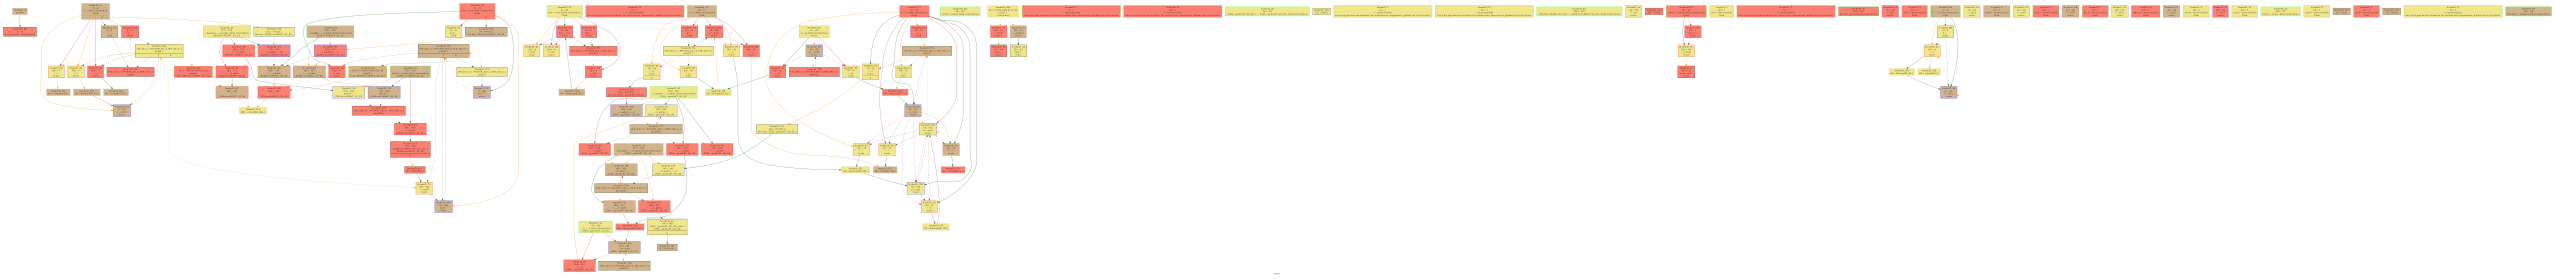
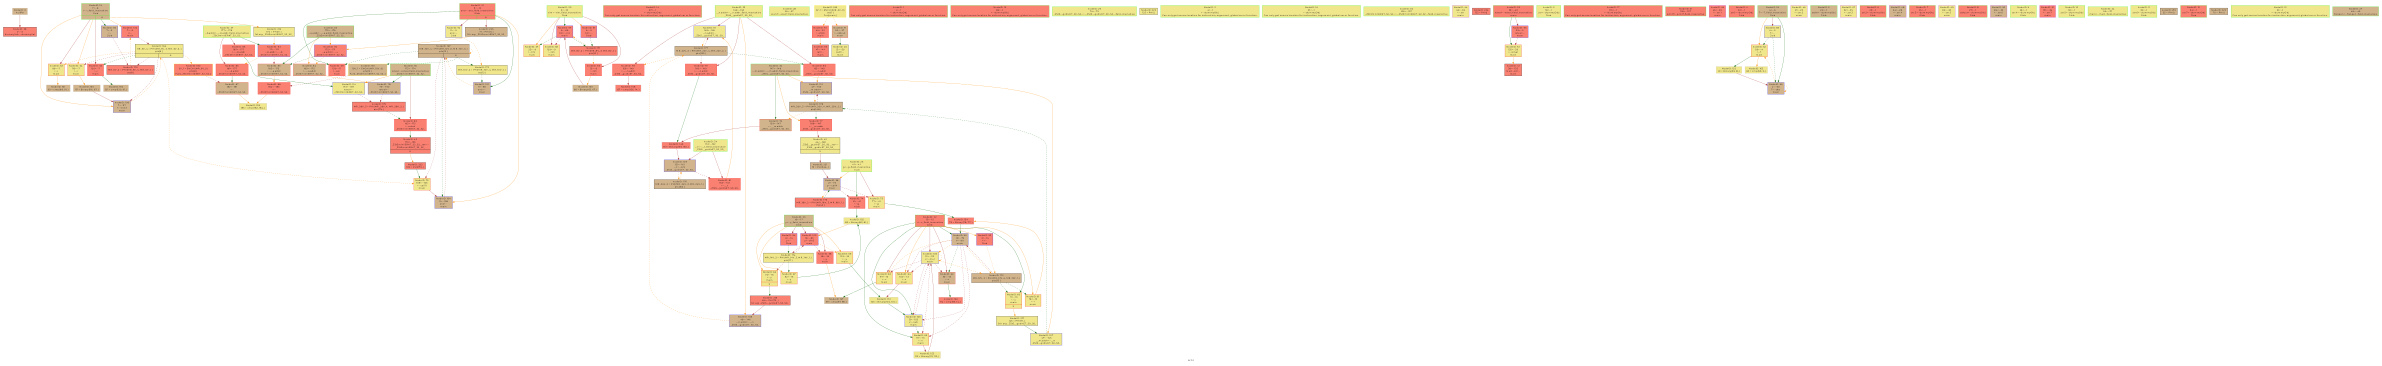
node "NodeID: 158": added
edge "NodeID: 99" -> "NodeID: 63": color darkgreen -> darkorange
edge "NodeID: 221" -> "NodeID: 98": added
